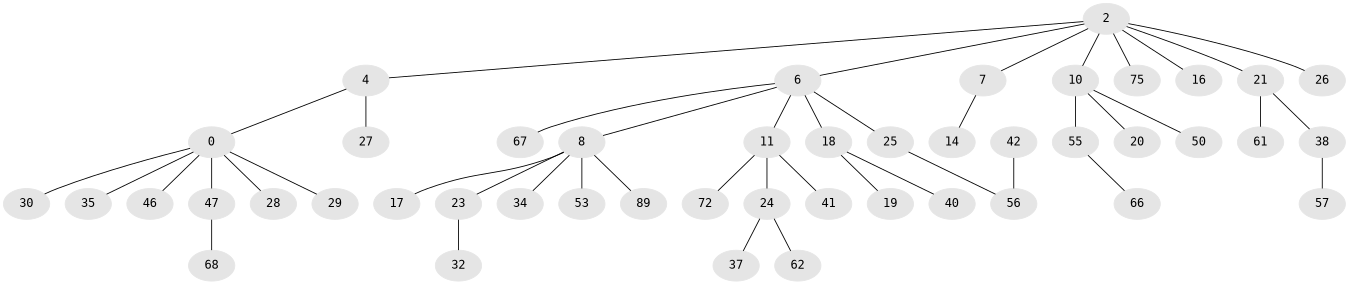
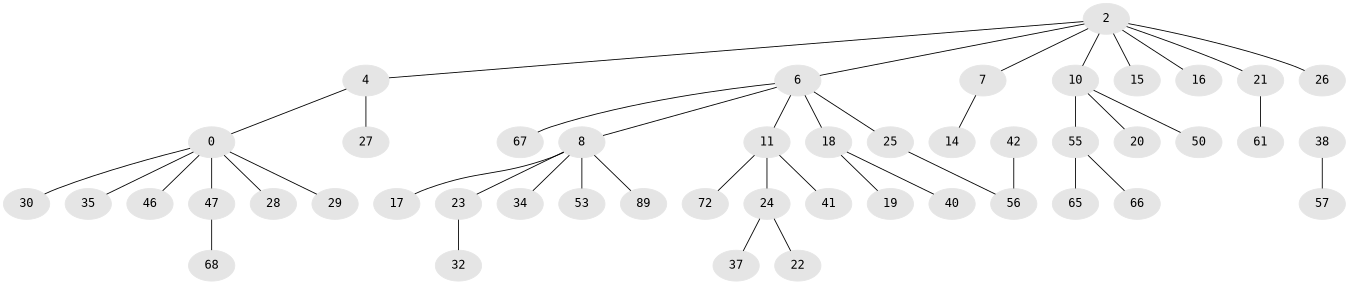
node "75": label "75" -> "15"
edge "21" -- "38": removed
node "65": added
node "62": label "62" -> "22"
